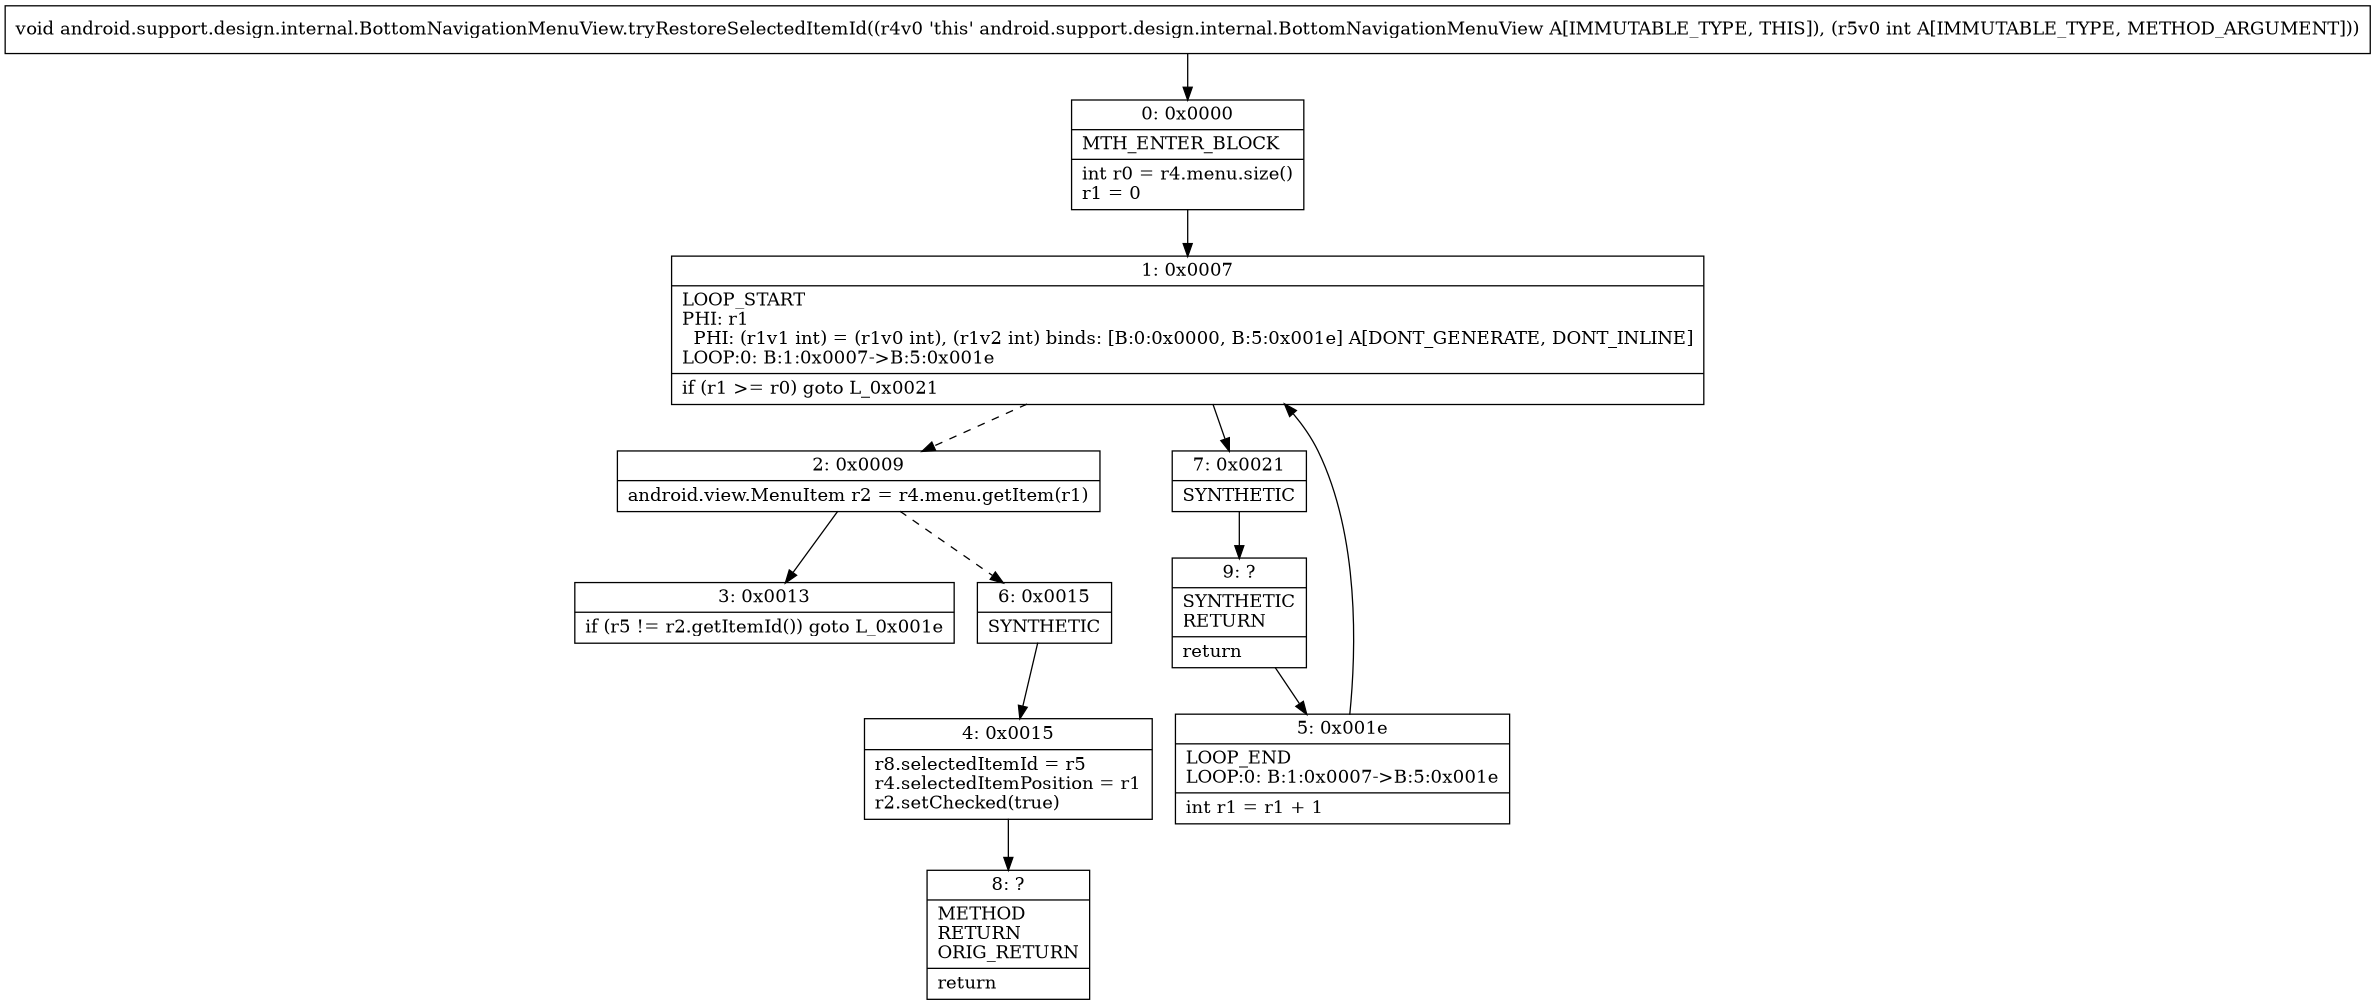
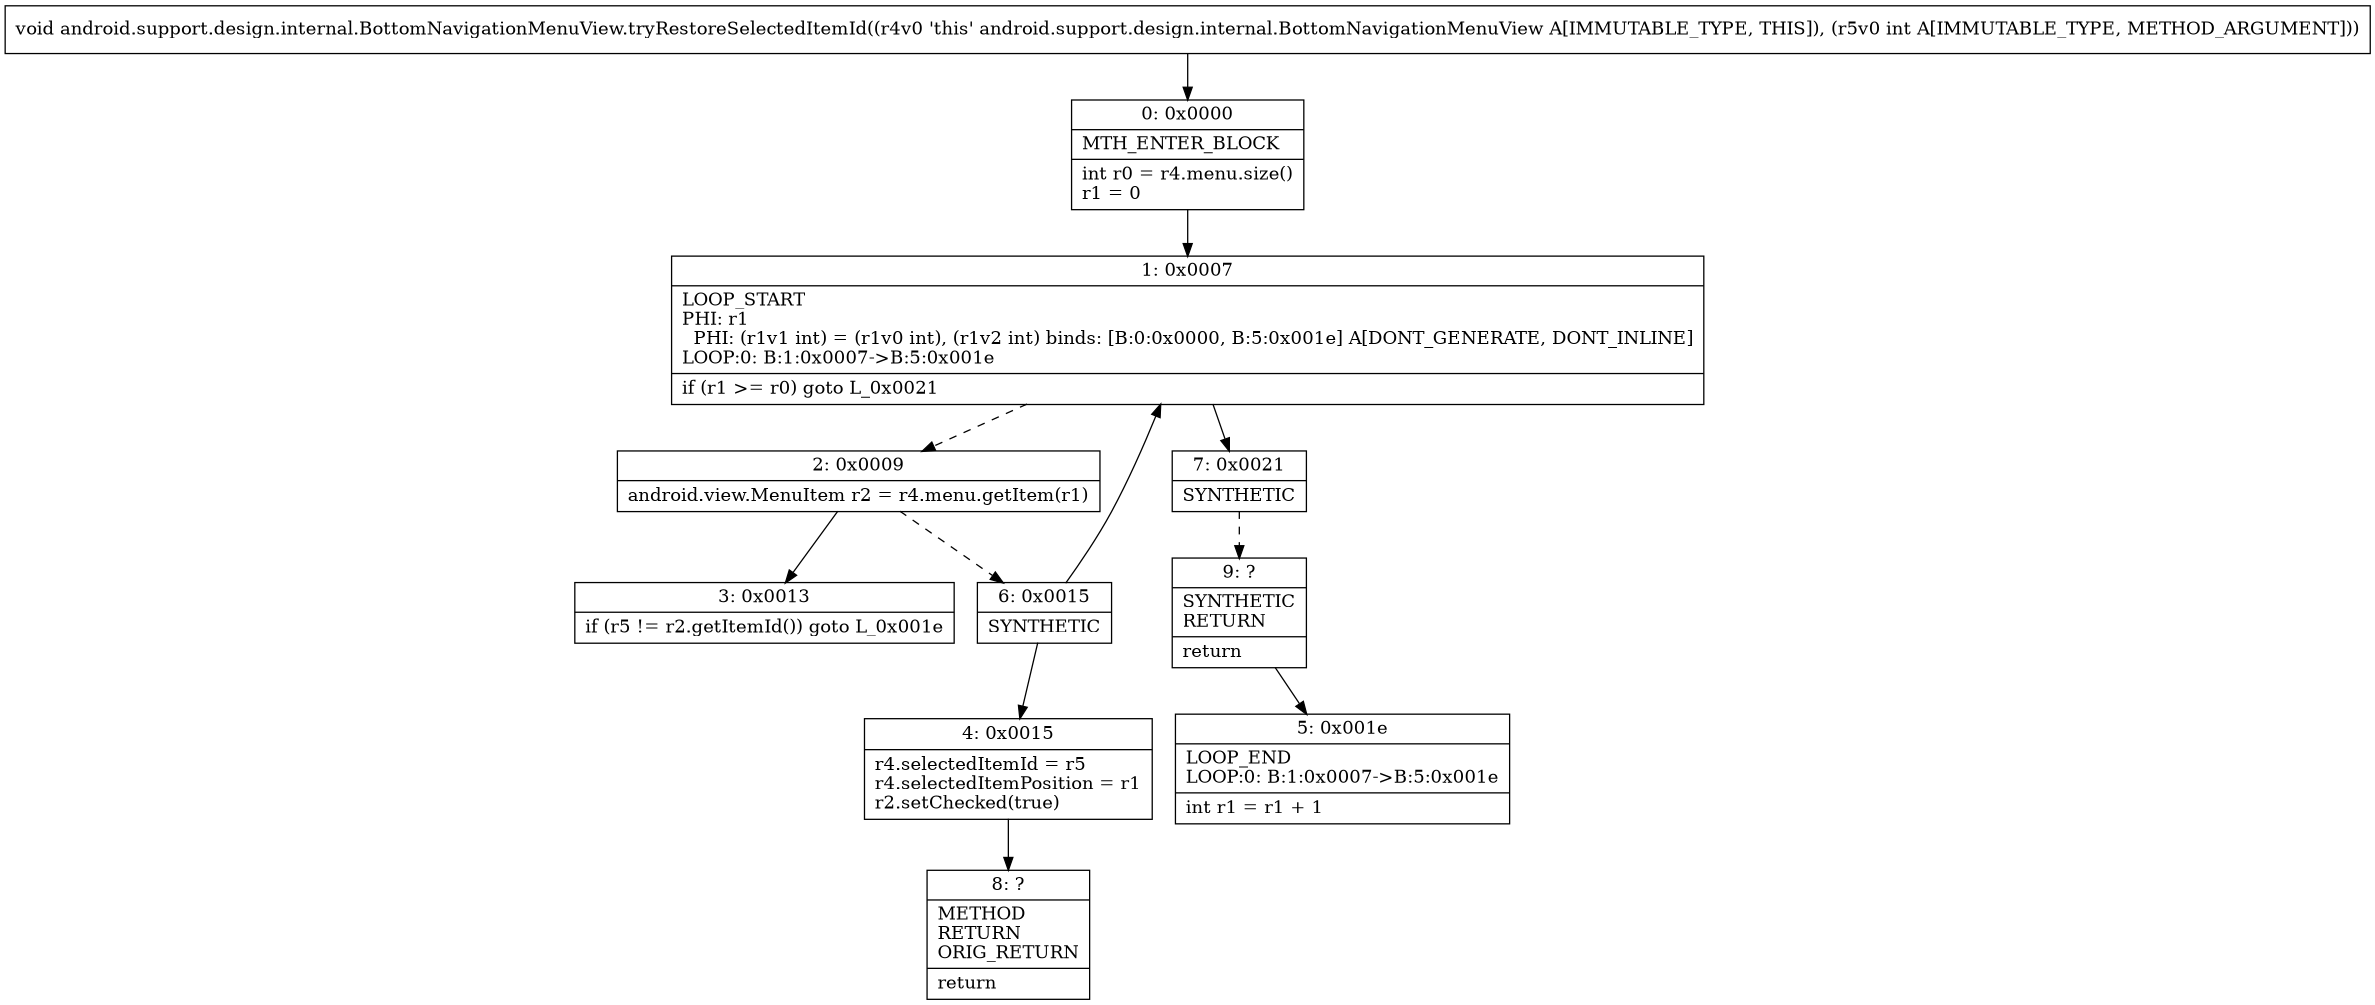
edge "7: 0x0021" -> "9: ?": style solid -> dashed
edge "5: 0x001e" -> "1: 0x0007": now "6: 0x0015" -> "1: 0x0007"
node "4: 0x0015": text "r8.selectedItemId = r5" -> "r4.selectedItemId = r5"
